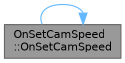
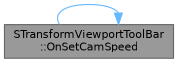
node "OnSetCamSpeed ::OnSetCamSpeed": label "OnSetCamSpeed ::OnSetCamSpeed" -> "STransformViewportToolBar ::OnSetCamSpeed"
